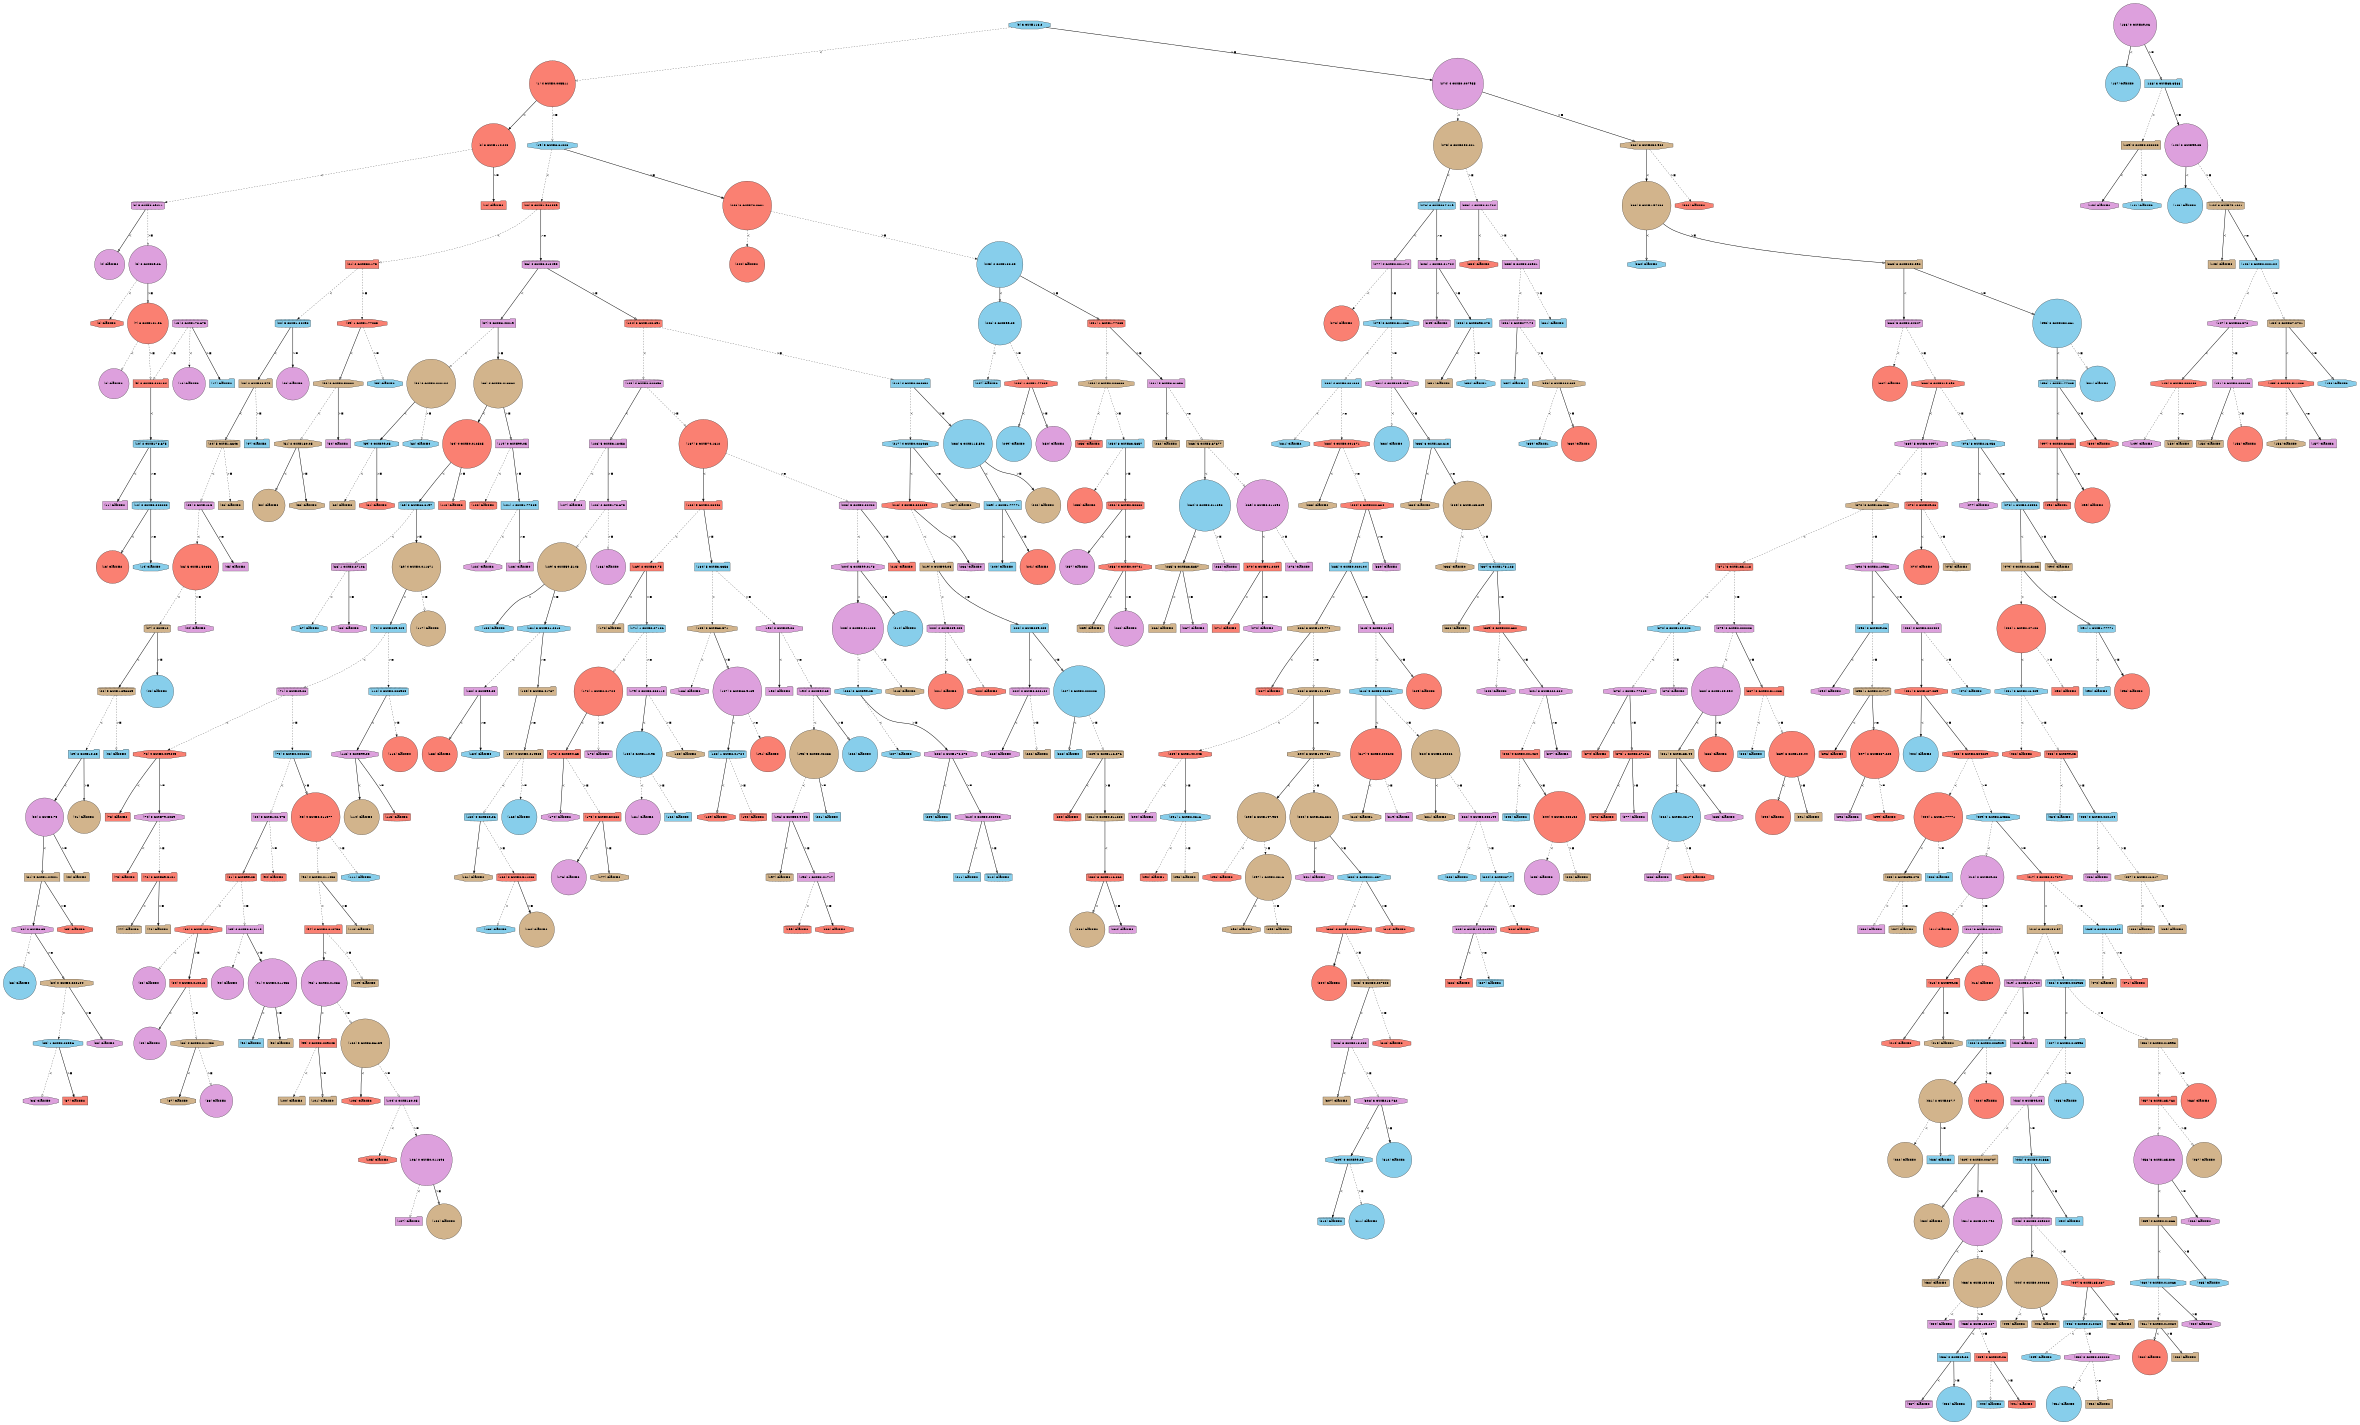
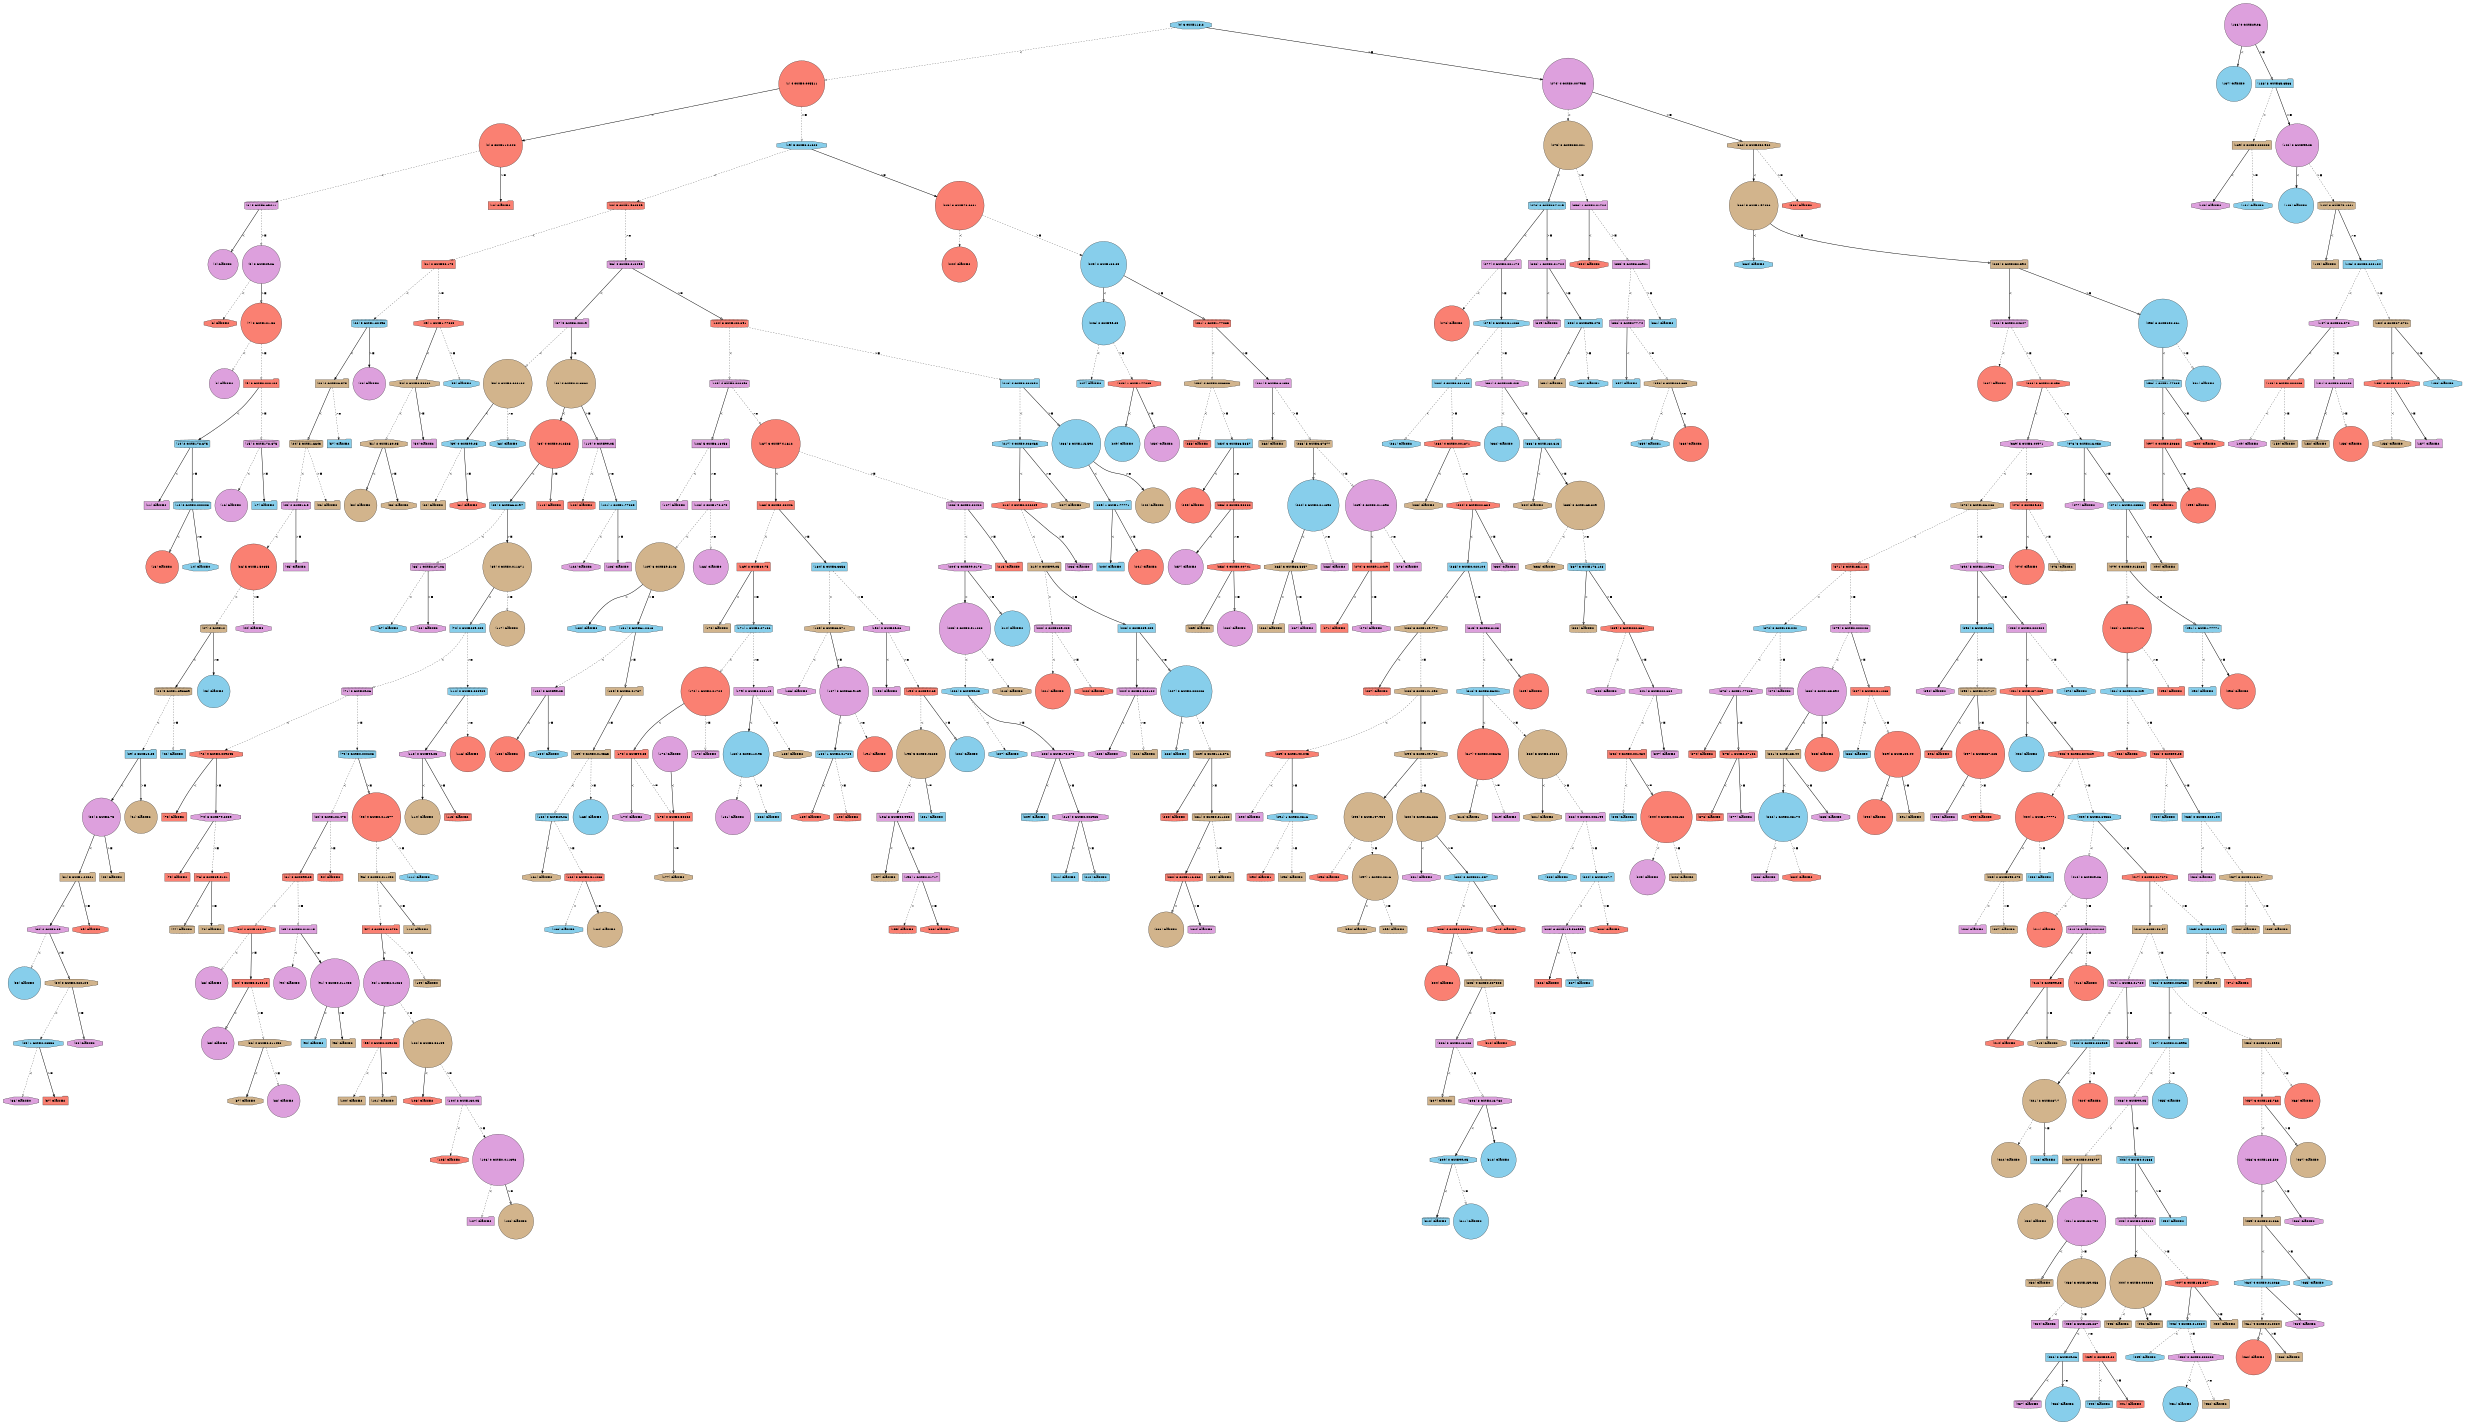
edge "(20) 5 Cut=1.962559" -> "(56) 4 Cut=0.013495": style bold -> dashed
edge "(15) 2 Cut=178.675" -> "(9) 0 Cut=0.020104": reversed
node "(148) 0 Cut=0.000203": shape octagon -> folder
node "(47) Class=2": label "(47) Class=2" -> "(57) Class=2"
edge "(254) 3 Cut=83.5857" -> "(255) Class=2": style dashed -> bold
node "(194) 2 Cut=94.65": fillcolor plum -> salmon
node "(386) Class=2": label "(386) Class=2" -> "(385) Class=2"
node "(182) Class=0": label "(182) Class=0" -> "(882) Class=0"
edge "(175) 0 Cut=0.50882" -> "(176) Class=0": reversed
node "(235) Class=0": added
edge "(457) 3 Cut=185.762" -> "(467) Class=0": style dashed -> bold
